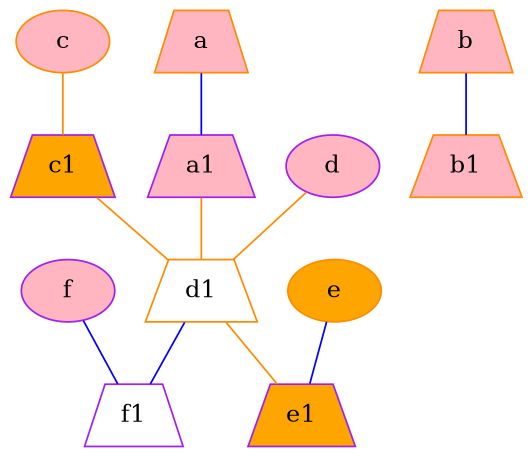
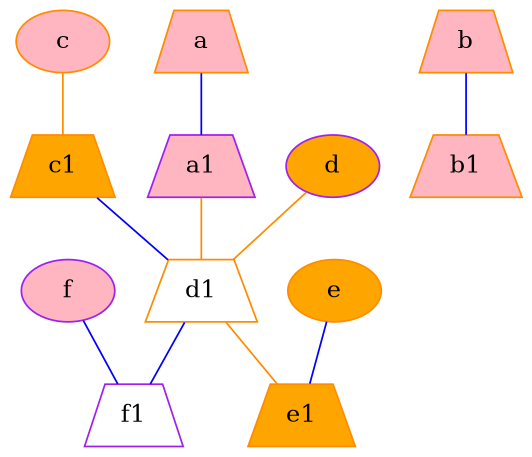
node "c1": color purple -> darkorange
node "d": fillcolor lightpink -> orange
edge "c1" -- "d1": color darkorange -> blue
node "e1": color purple -> darkorange
